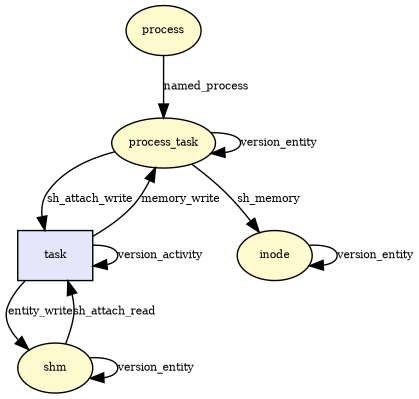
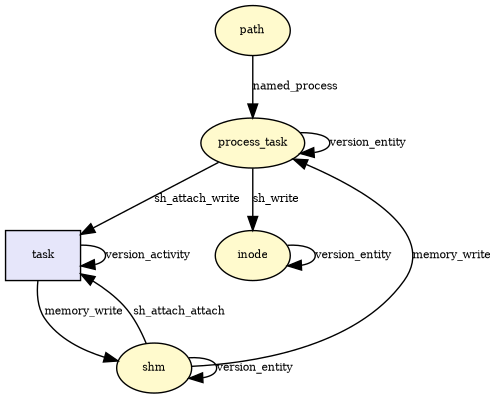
node "process": label "process" -> "path"
edge "process_task" -> "inode": label "sh_memory" -> "sh_write"
edge "task" -> "process_task": now "shm" -> "process_task"
edge "task" -> "shm": label "entity_write" -> "memory_write"
edge "shm" -> "task": label "sh_attach_read" -> "sh_attach_attach"
